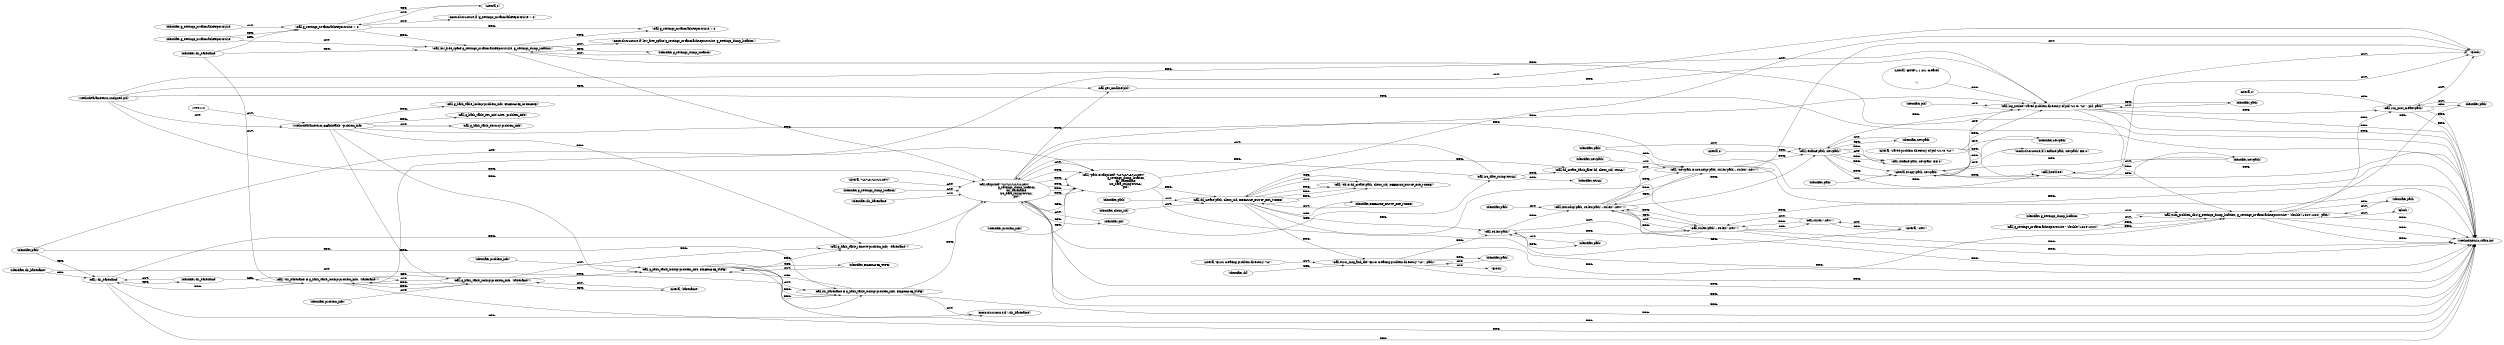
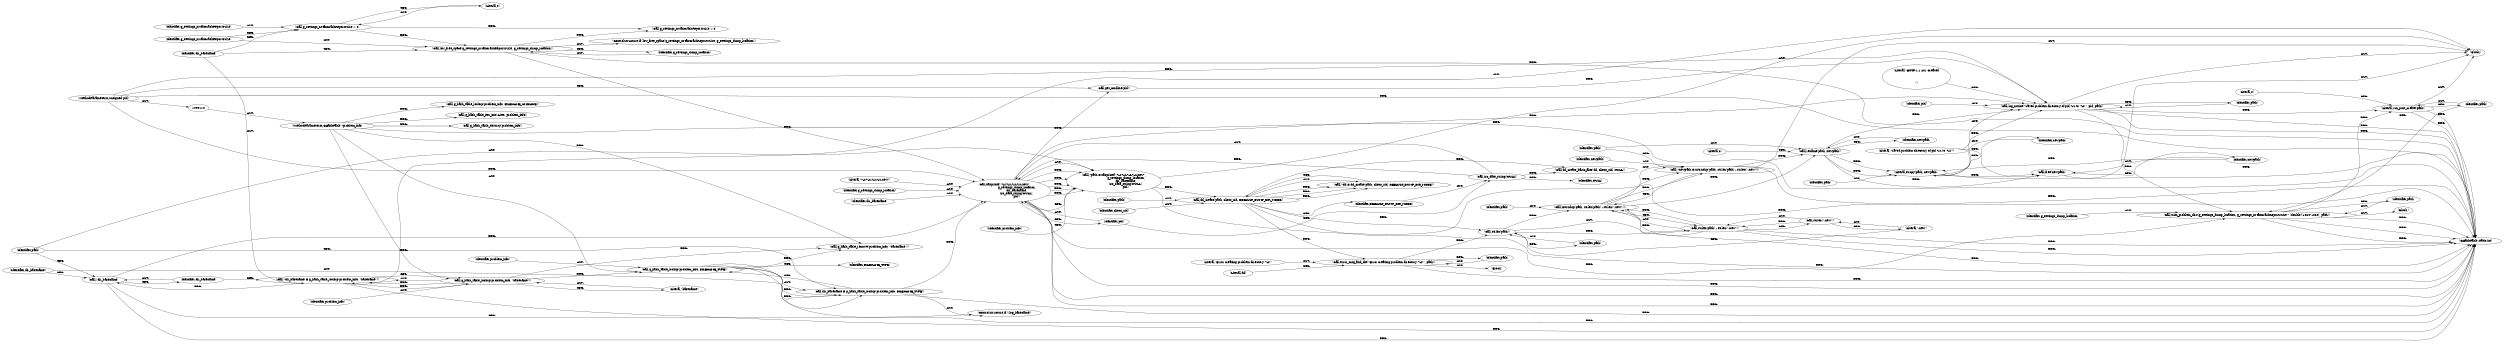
node "(ControlStructure,if (g_settings_nMaxCrashReportsSize > 0))": removed
node "(Call,run_post_create(path))": label "(Call,run_post_create(path))" -> "(Literal,run_post_create(path))"
edge "(MethodParameterIn,unsigned pid)" -> "(MethodParameterIn,GHashTable *problem_info)": now "(MethodParameterIn,unsigned pid)" -> "1000112"
edge "(MethodParameterIn,GHashTable *problem_info)" -> "(Call,g_hash_table_destroy(problem_info))": label "AST: " -> "DDG: "
node "(ControlStructure,if (rename(path, newpath) == 0))": removed
node "(Call,rename(path, newpath) == 0)": removed
node "(Call,free(free))": label "(Call,free(free))" -> "(Call,free(newpath))"
edge "(MethodParameterIn,GHashTable *problem_info)" -> "(Call,g_hash_table_lookup(problem_info, FILENAME_TYPE))": label "DDG: " -> "AST: "
edge "(Identifier,DEFAULT_DUMP_DIR_MODE)" -> "(Call,dd_create(path, client_uid, DEFAULT_DUMP_DIR_MODE))": now "(Identifier,DEFAULT_DUMP_DIR_MODE)" -> "(Call,iso_date_string(NULL))"
node "(Call,g_settings_nMaxCrashReportsSize * (double)(1024*1024))": removed
node "(MethodReturn,static int)": label "(MethodReturn,static int)" -> "(GHashTable,static int)"
edge "(Identifier,FILENAME_TYPE)" -> "(Call,g_hash_table_lookup(problem_info, FILENAME_TYPE))": removed, label "AST:"
node "(Identifier,dd)": label "(Identifier,dd)" -> "(Literal,dd)"
node "(ControlStructure,if (!dir_basename))": label "(ControlStructure,if (!dir_basename))" -> "(ControlStructure,if (!log_basename))"
